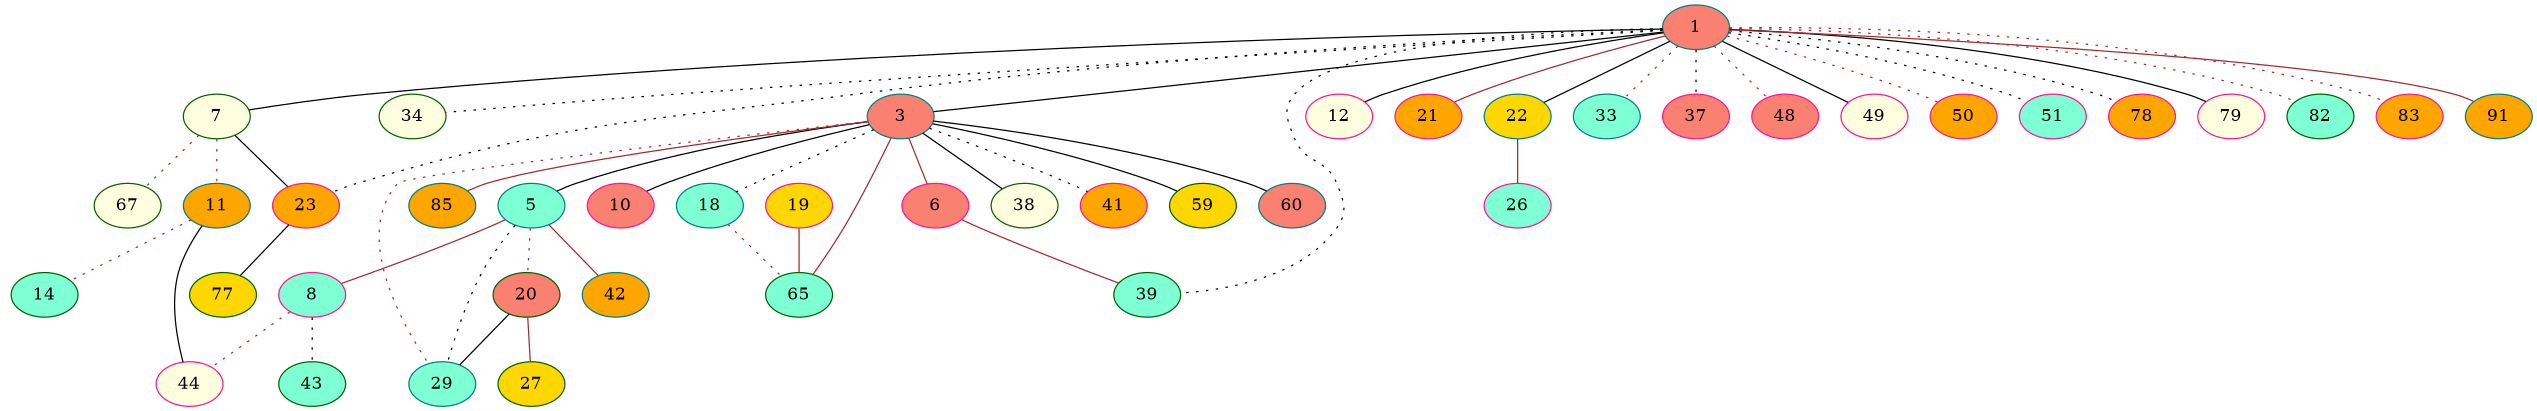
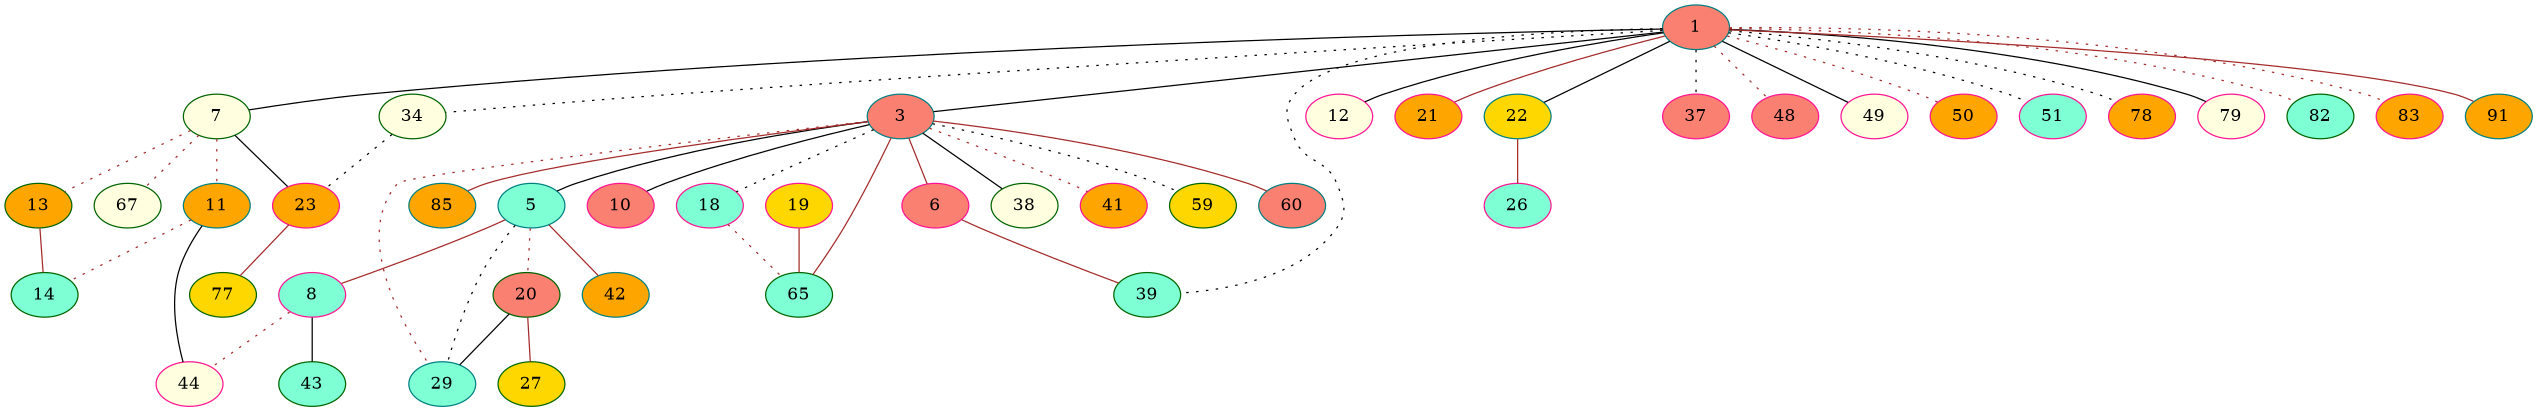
edge "1" -- "23": now "34" -- "23"
node "33": removed
edge "3" -- "60": color black -> brown
edge "3" -- "59": style solid -> dotted
edge "3" -- "41": color black -> brown
node "13": added
node "18": color teal -> deeppink
edge "23" -- "77": color black -> brown
edge "8" -- "43": style dotted -> solid
